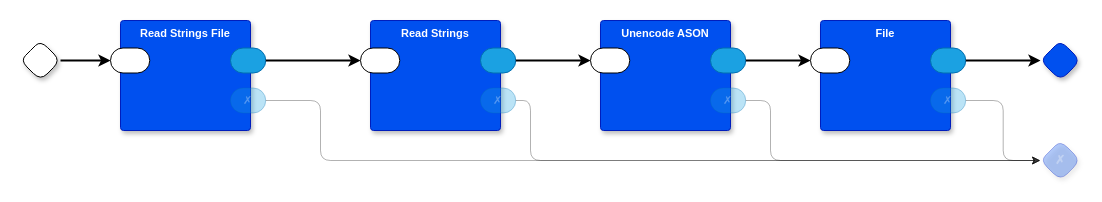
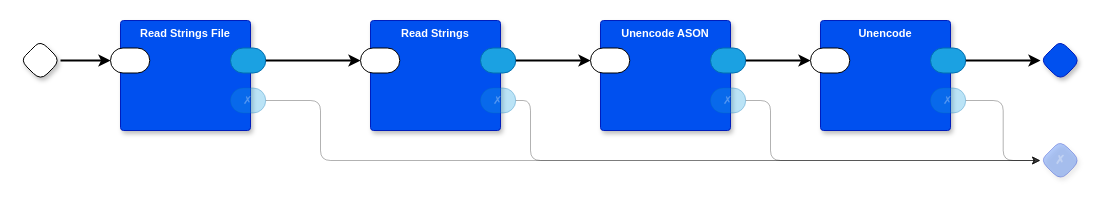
node "File": label "File" -> "Unencode"
